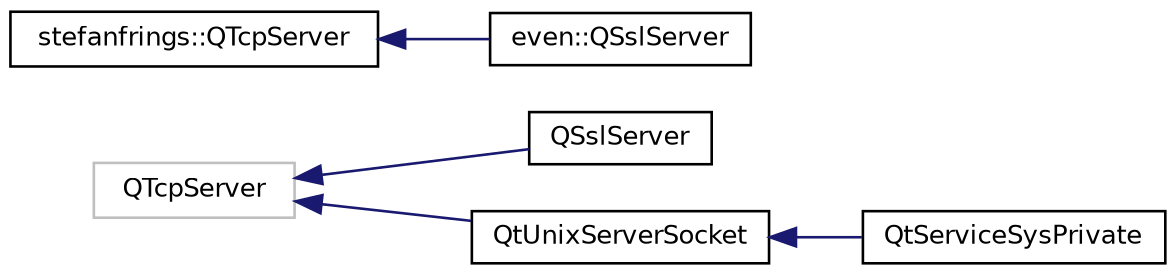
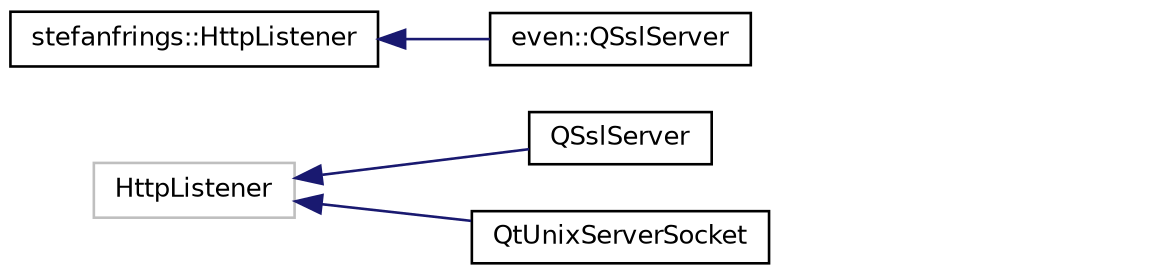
node "stefanfrings::QTcpServer": label "stefanfrings::QTcpServer" -> "stefanfrings::HttpListener"
node "QTcpServer": label "QTcpServer" -> "HttpListener"
node "QtServiceSysPrivate": removed
